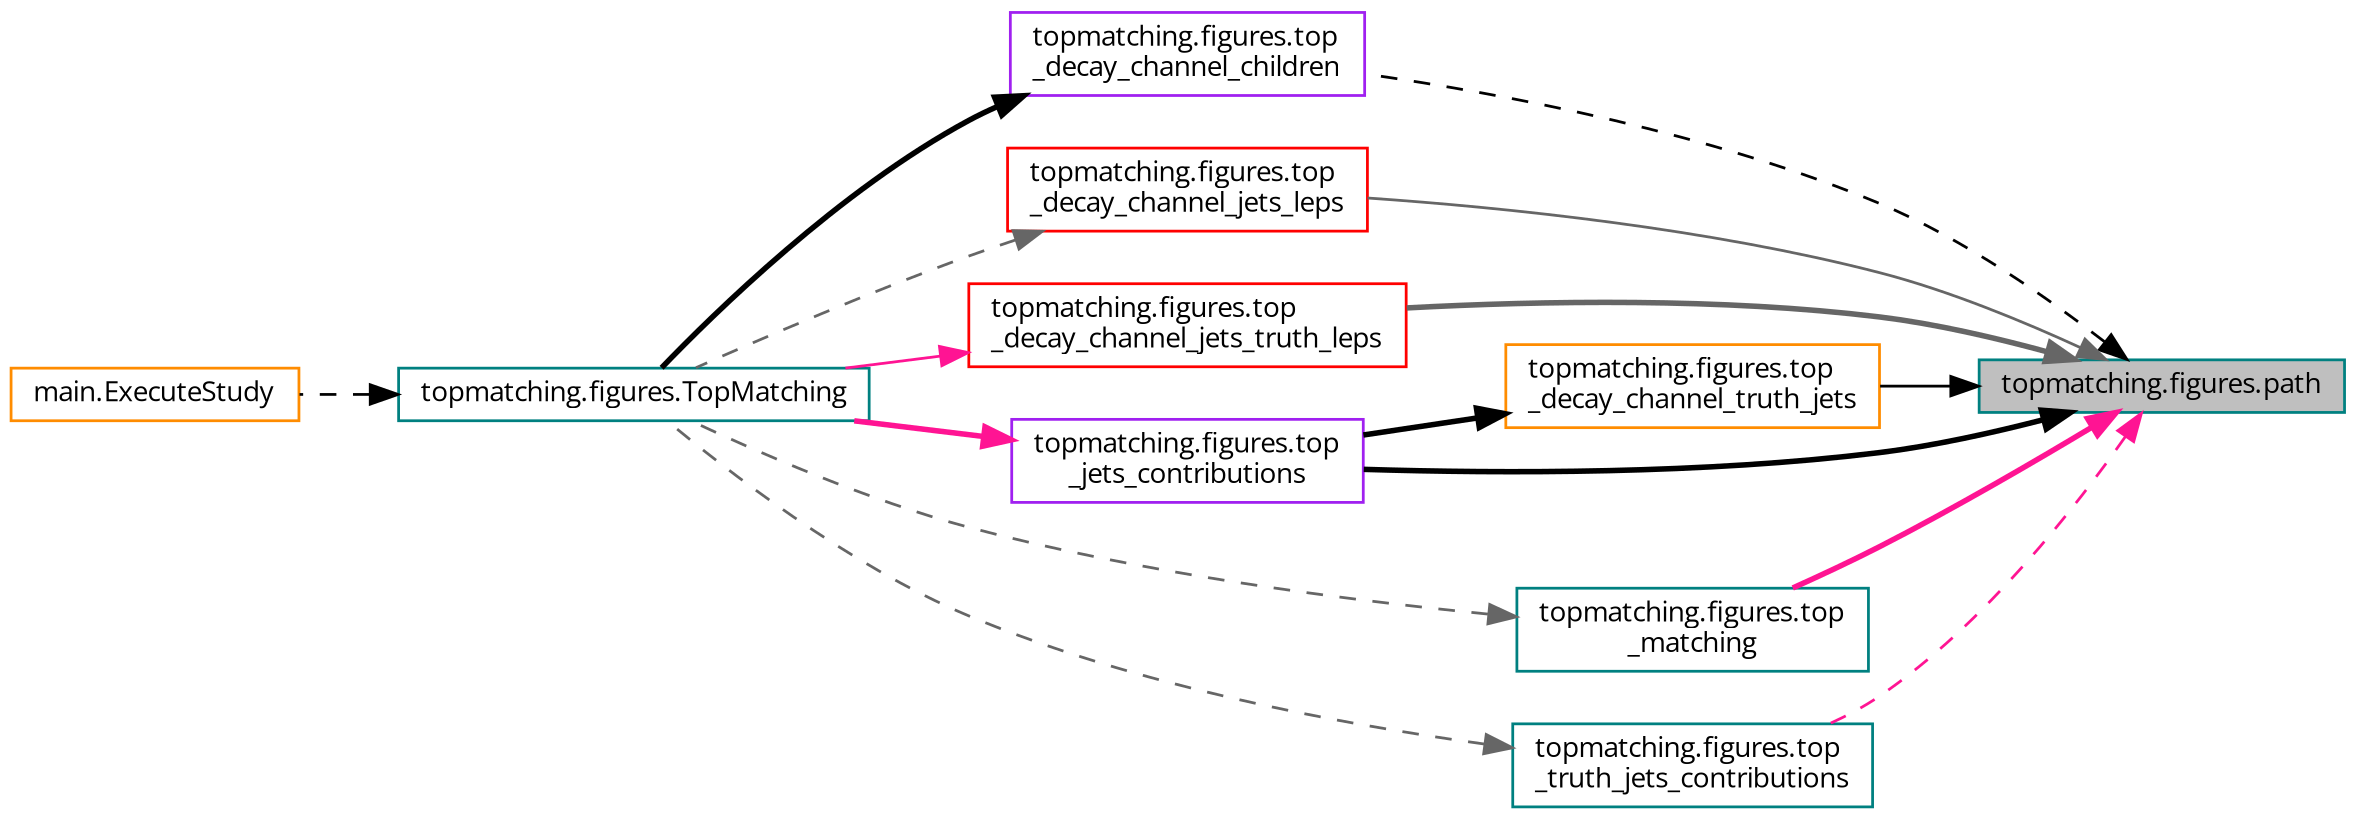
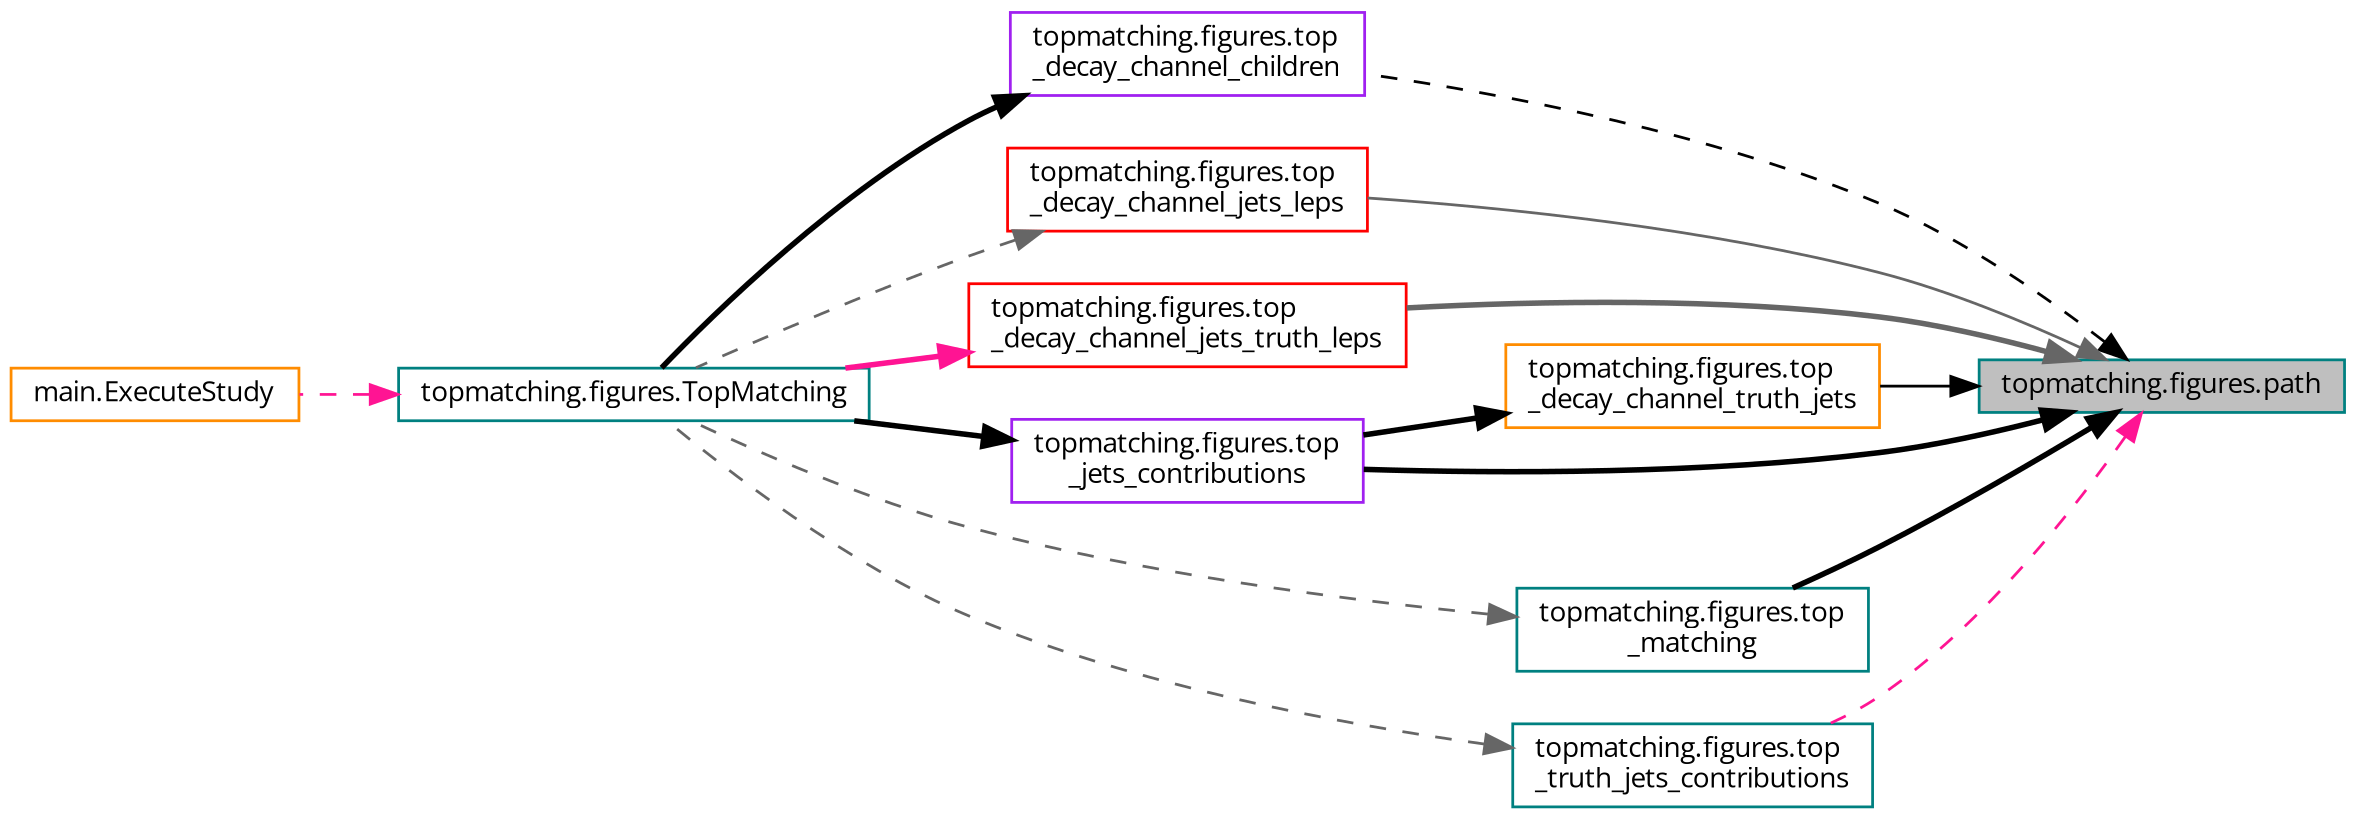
edge "topmatching.figures.TopMatching" -> "topmatching.figures.top _decay_channel_jets_truth_leps": style solid -> bold
edge "main.ExecuteStudy" -> "topmatching.figures.TopMatching": color black -> deeppink
edge "topmatching.figures.TopMatching" -> "topmatching.figures.top _jets_contributions": color deeppink -> black
edge "topmatching.figures.top _matching" -> "topmatching.figures.path": color deeppink -> black
